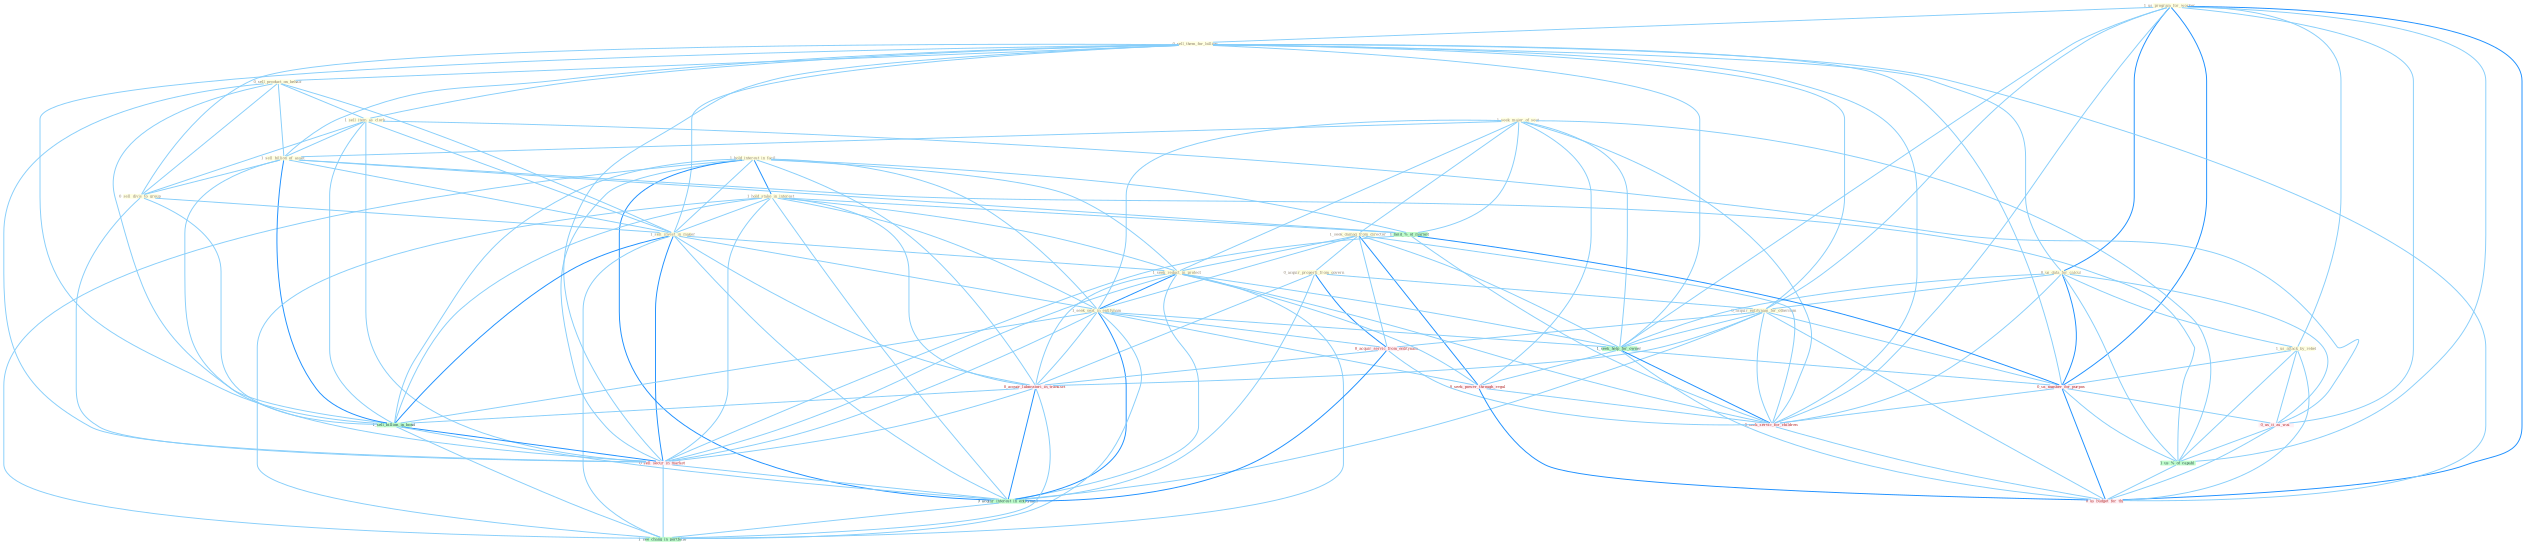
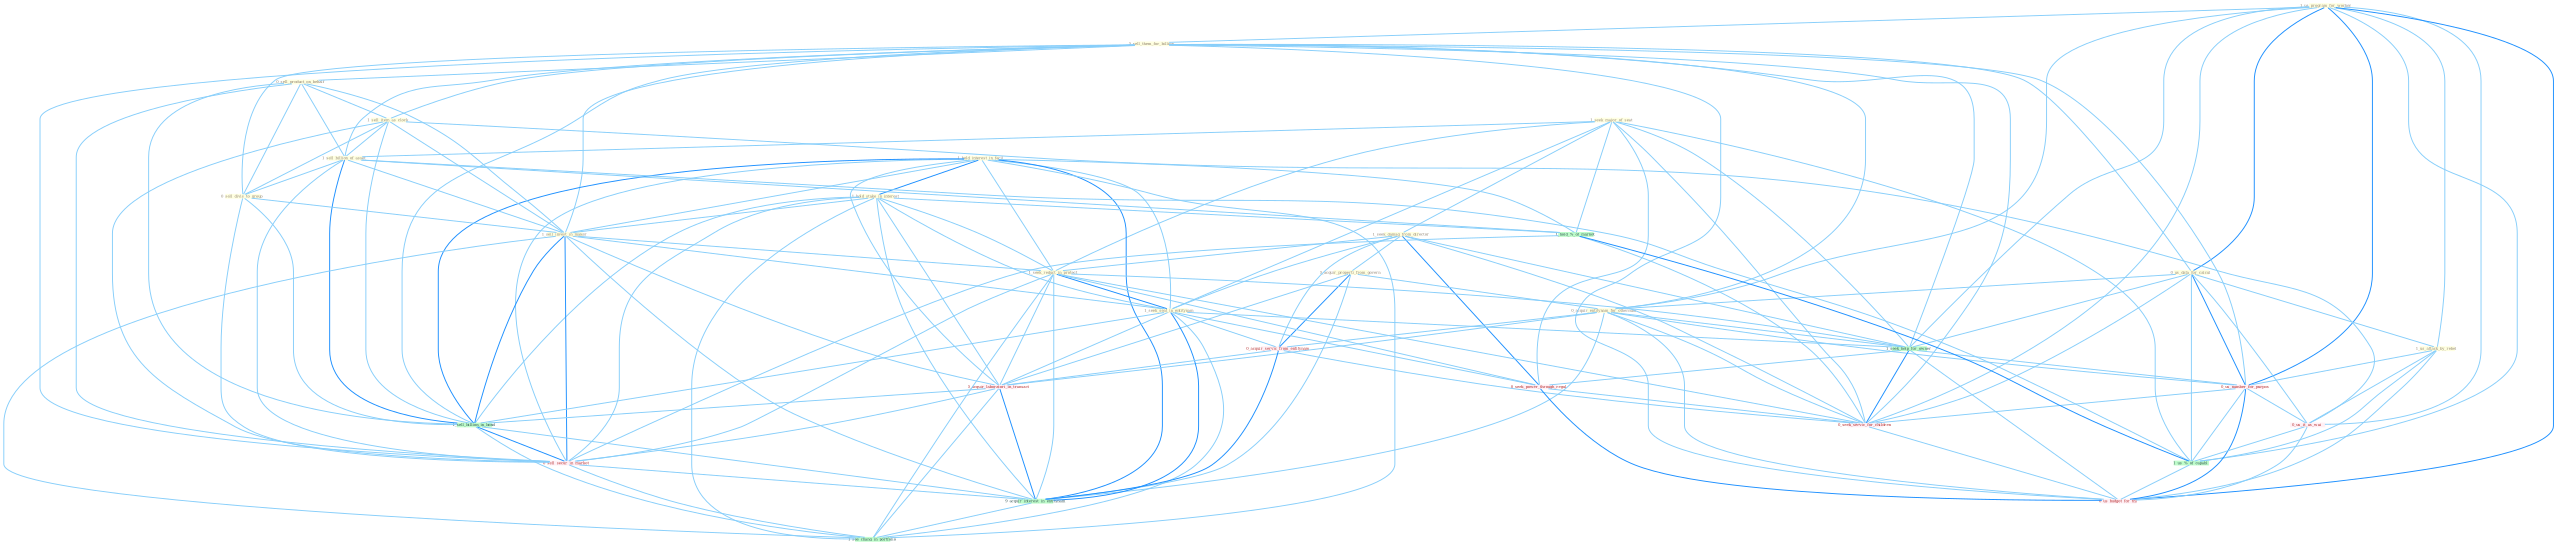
edge "1_hold_interest_in_facil" -- "1_sell_billion_in_bond": color #87cefa -> #1e90ff
edge "1_hold_%_of_market" -- "0_us_number_for_purpos": now "1_hold_%_of_market" -- "1_us_%_of_capabl"
edge "1_seek_seat_in_entitynam" -- "0_sell_secur_in_market": removed
